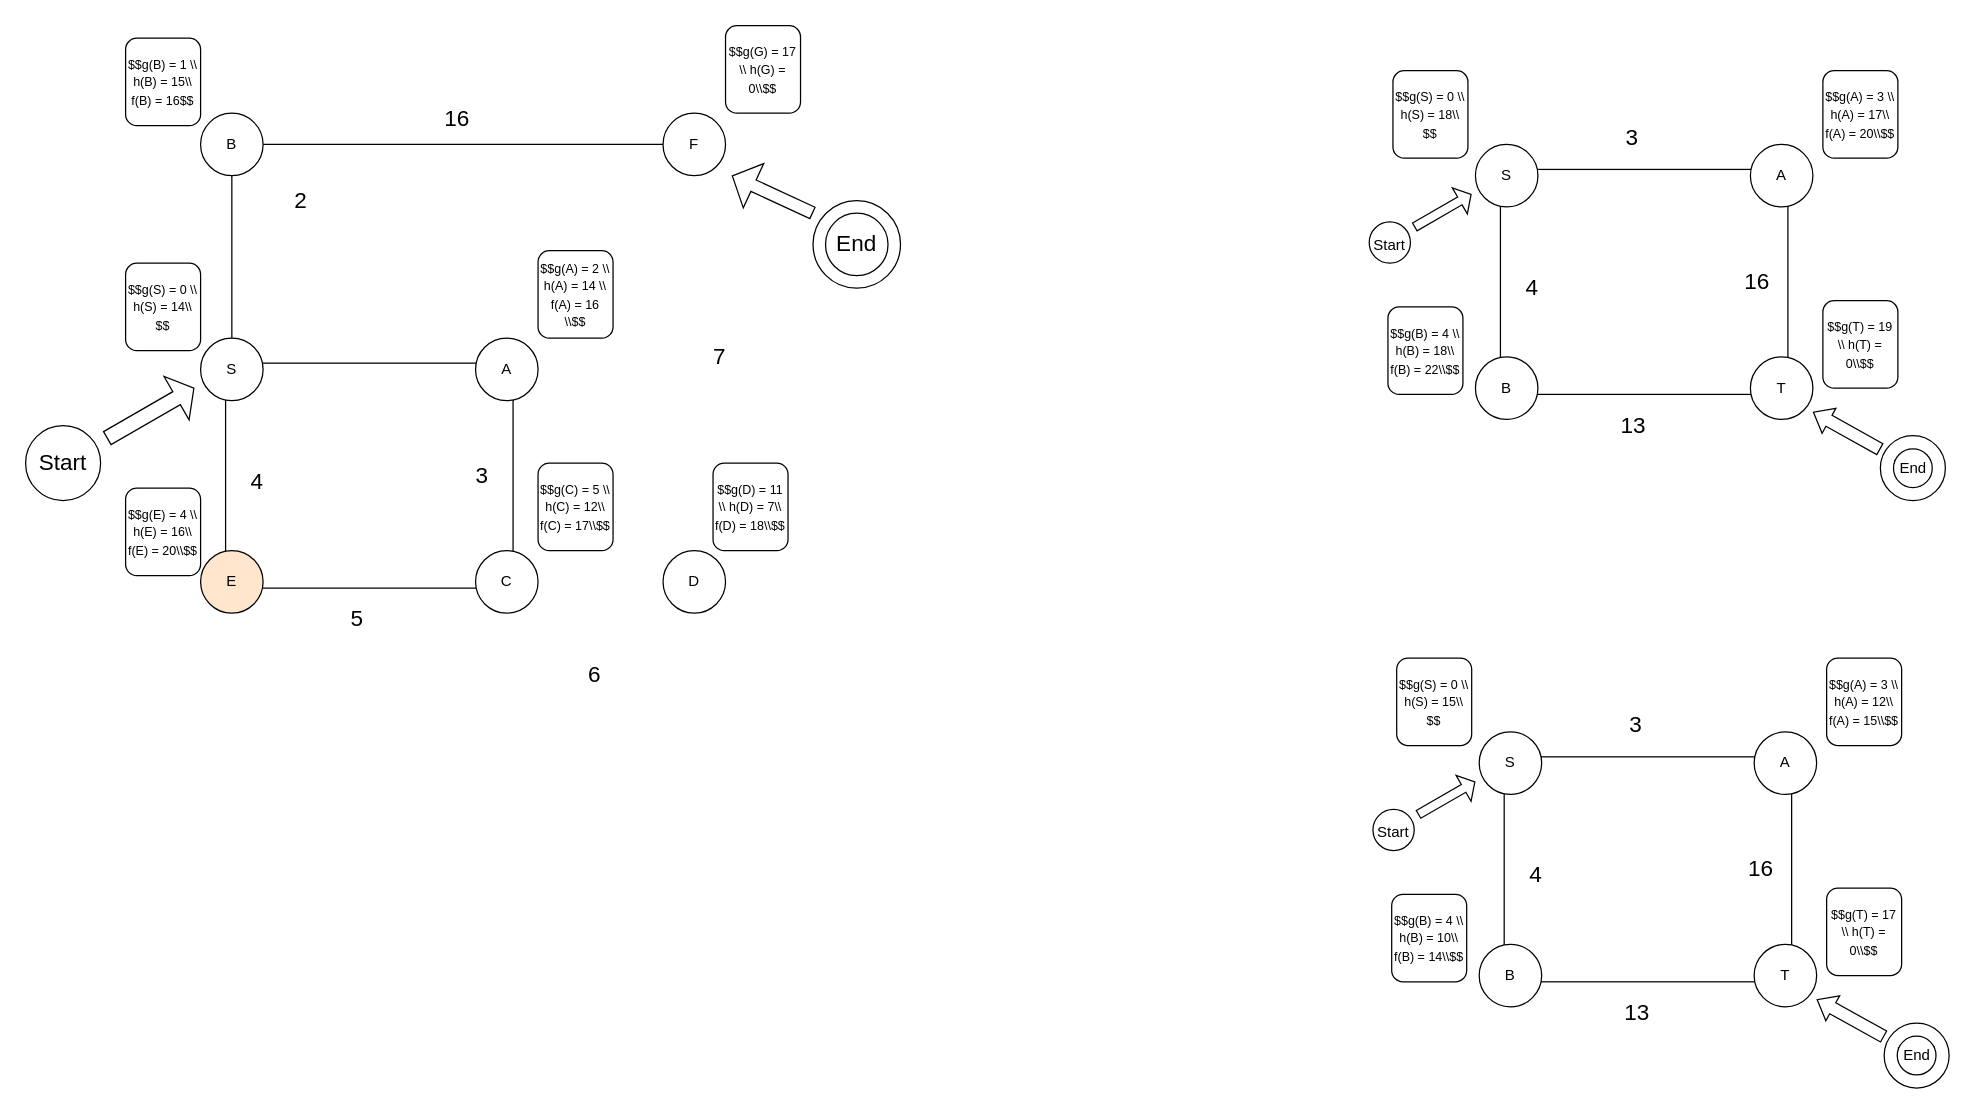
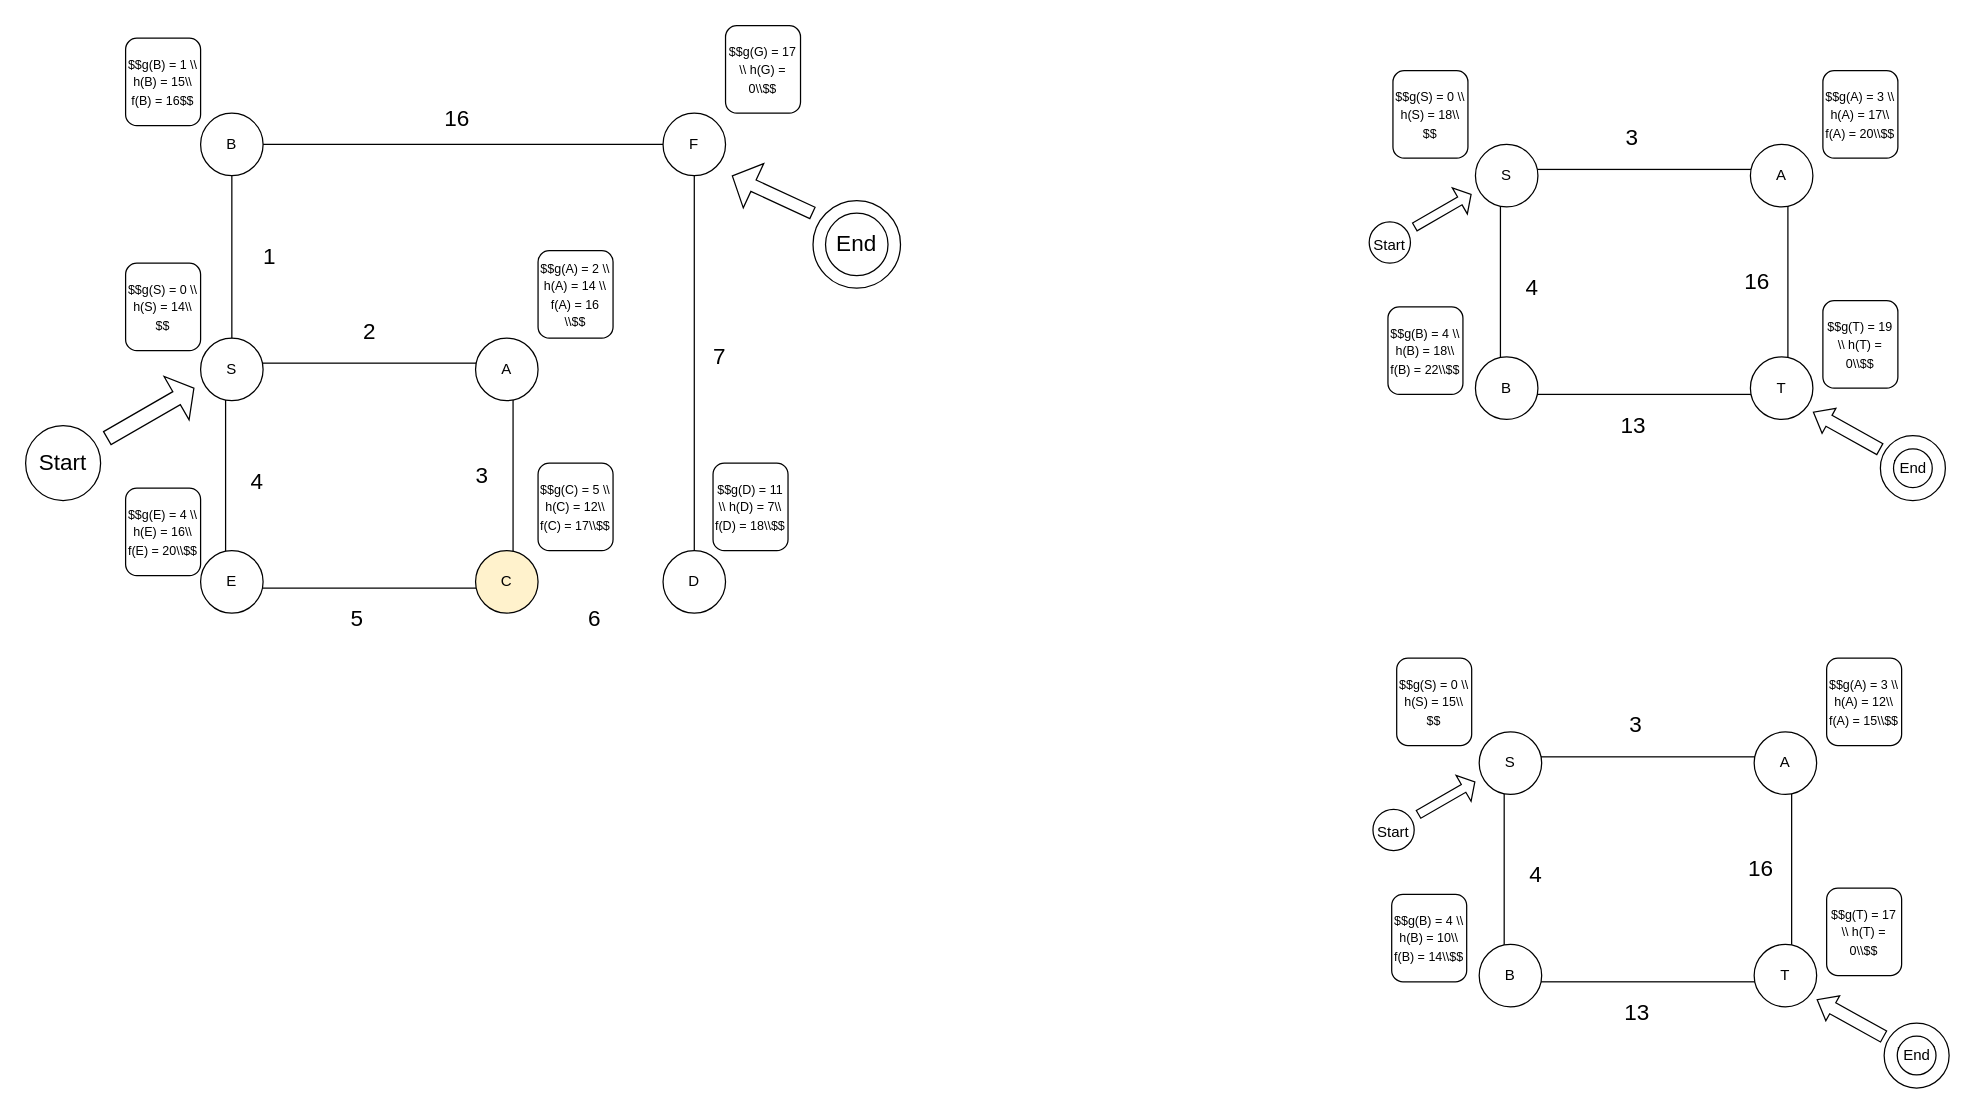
node "2": moved (301, 201) -> (369, 332)
node "1": added
edge "F" -- "D": added
node "E": fillcolor #ffe6cc -> #ffffff
node "C": fillcolor #ffffff -> #fff2cc
node "6": moved (594, 676) -> (594, 619)
